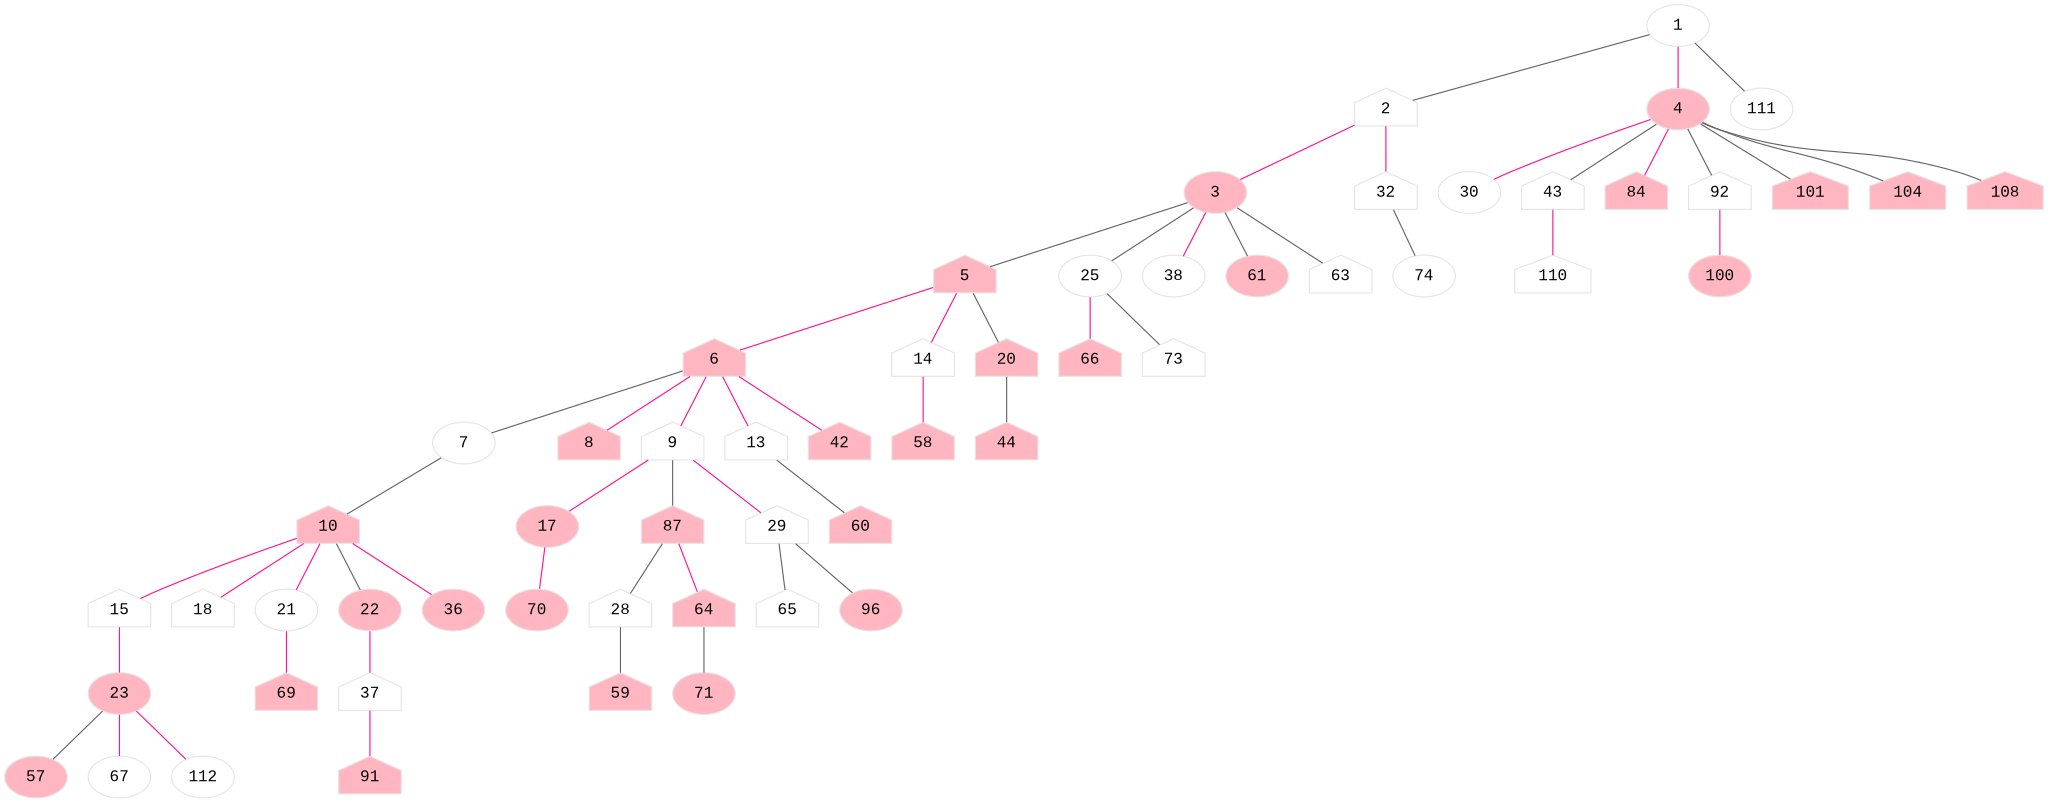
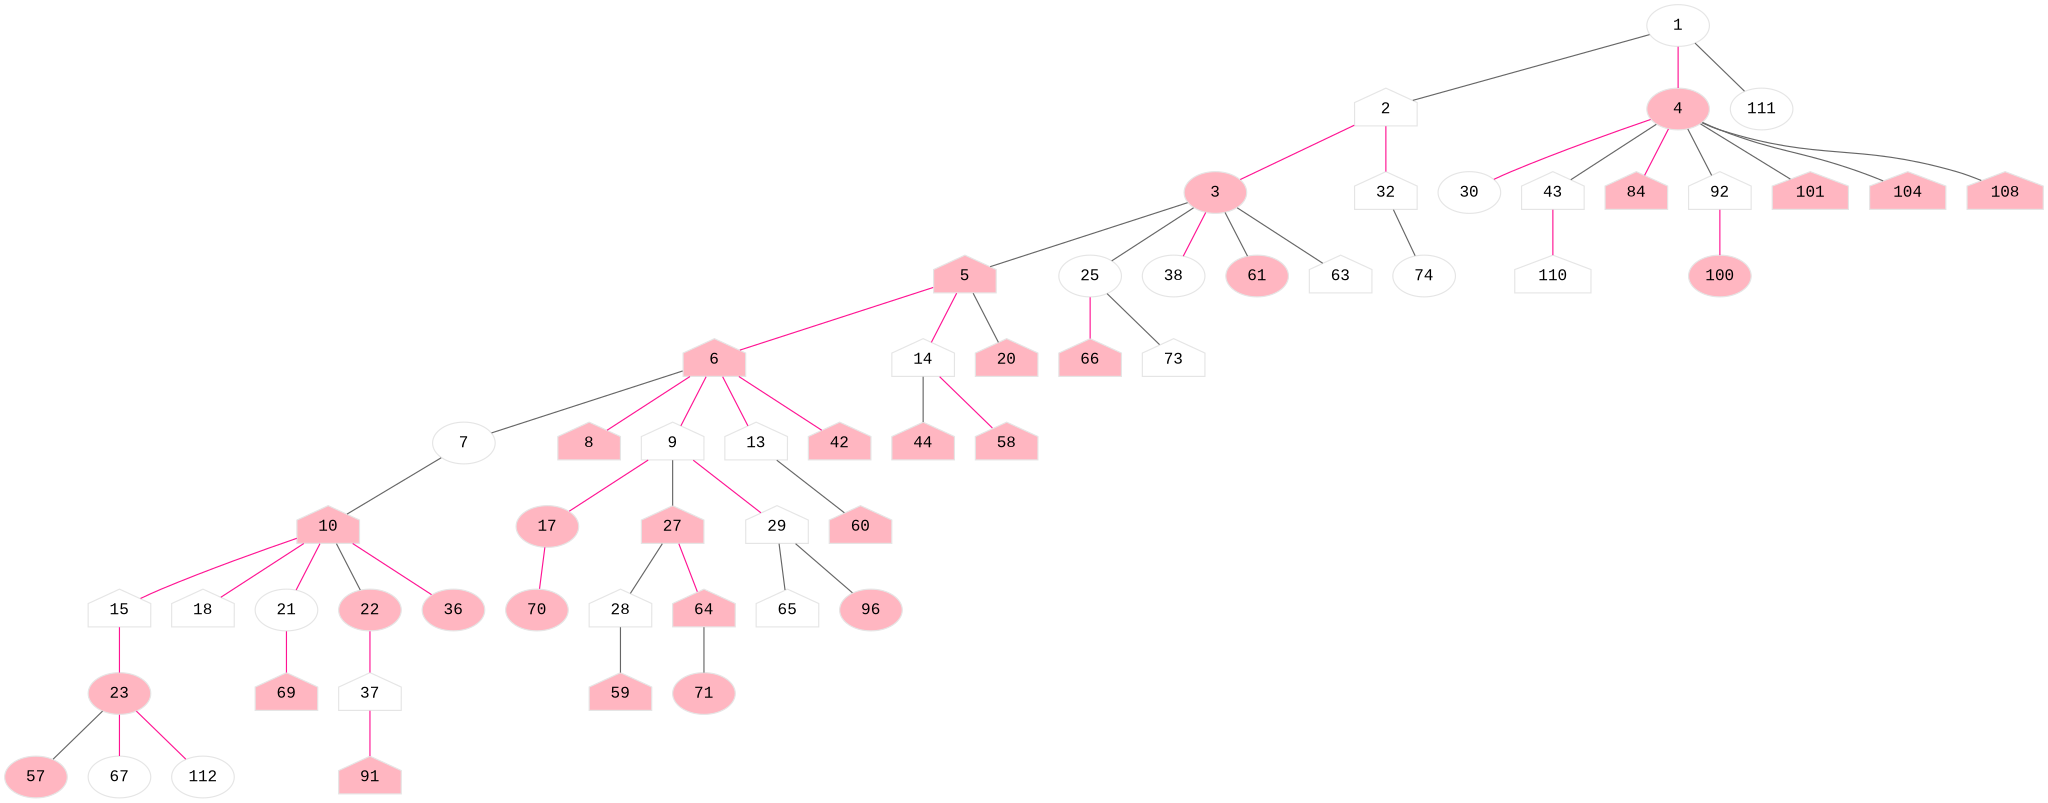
edge "20" -- "44": now "14" -- "44"
node "87": label "87" -> "27"
